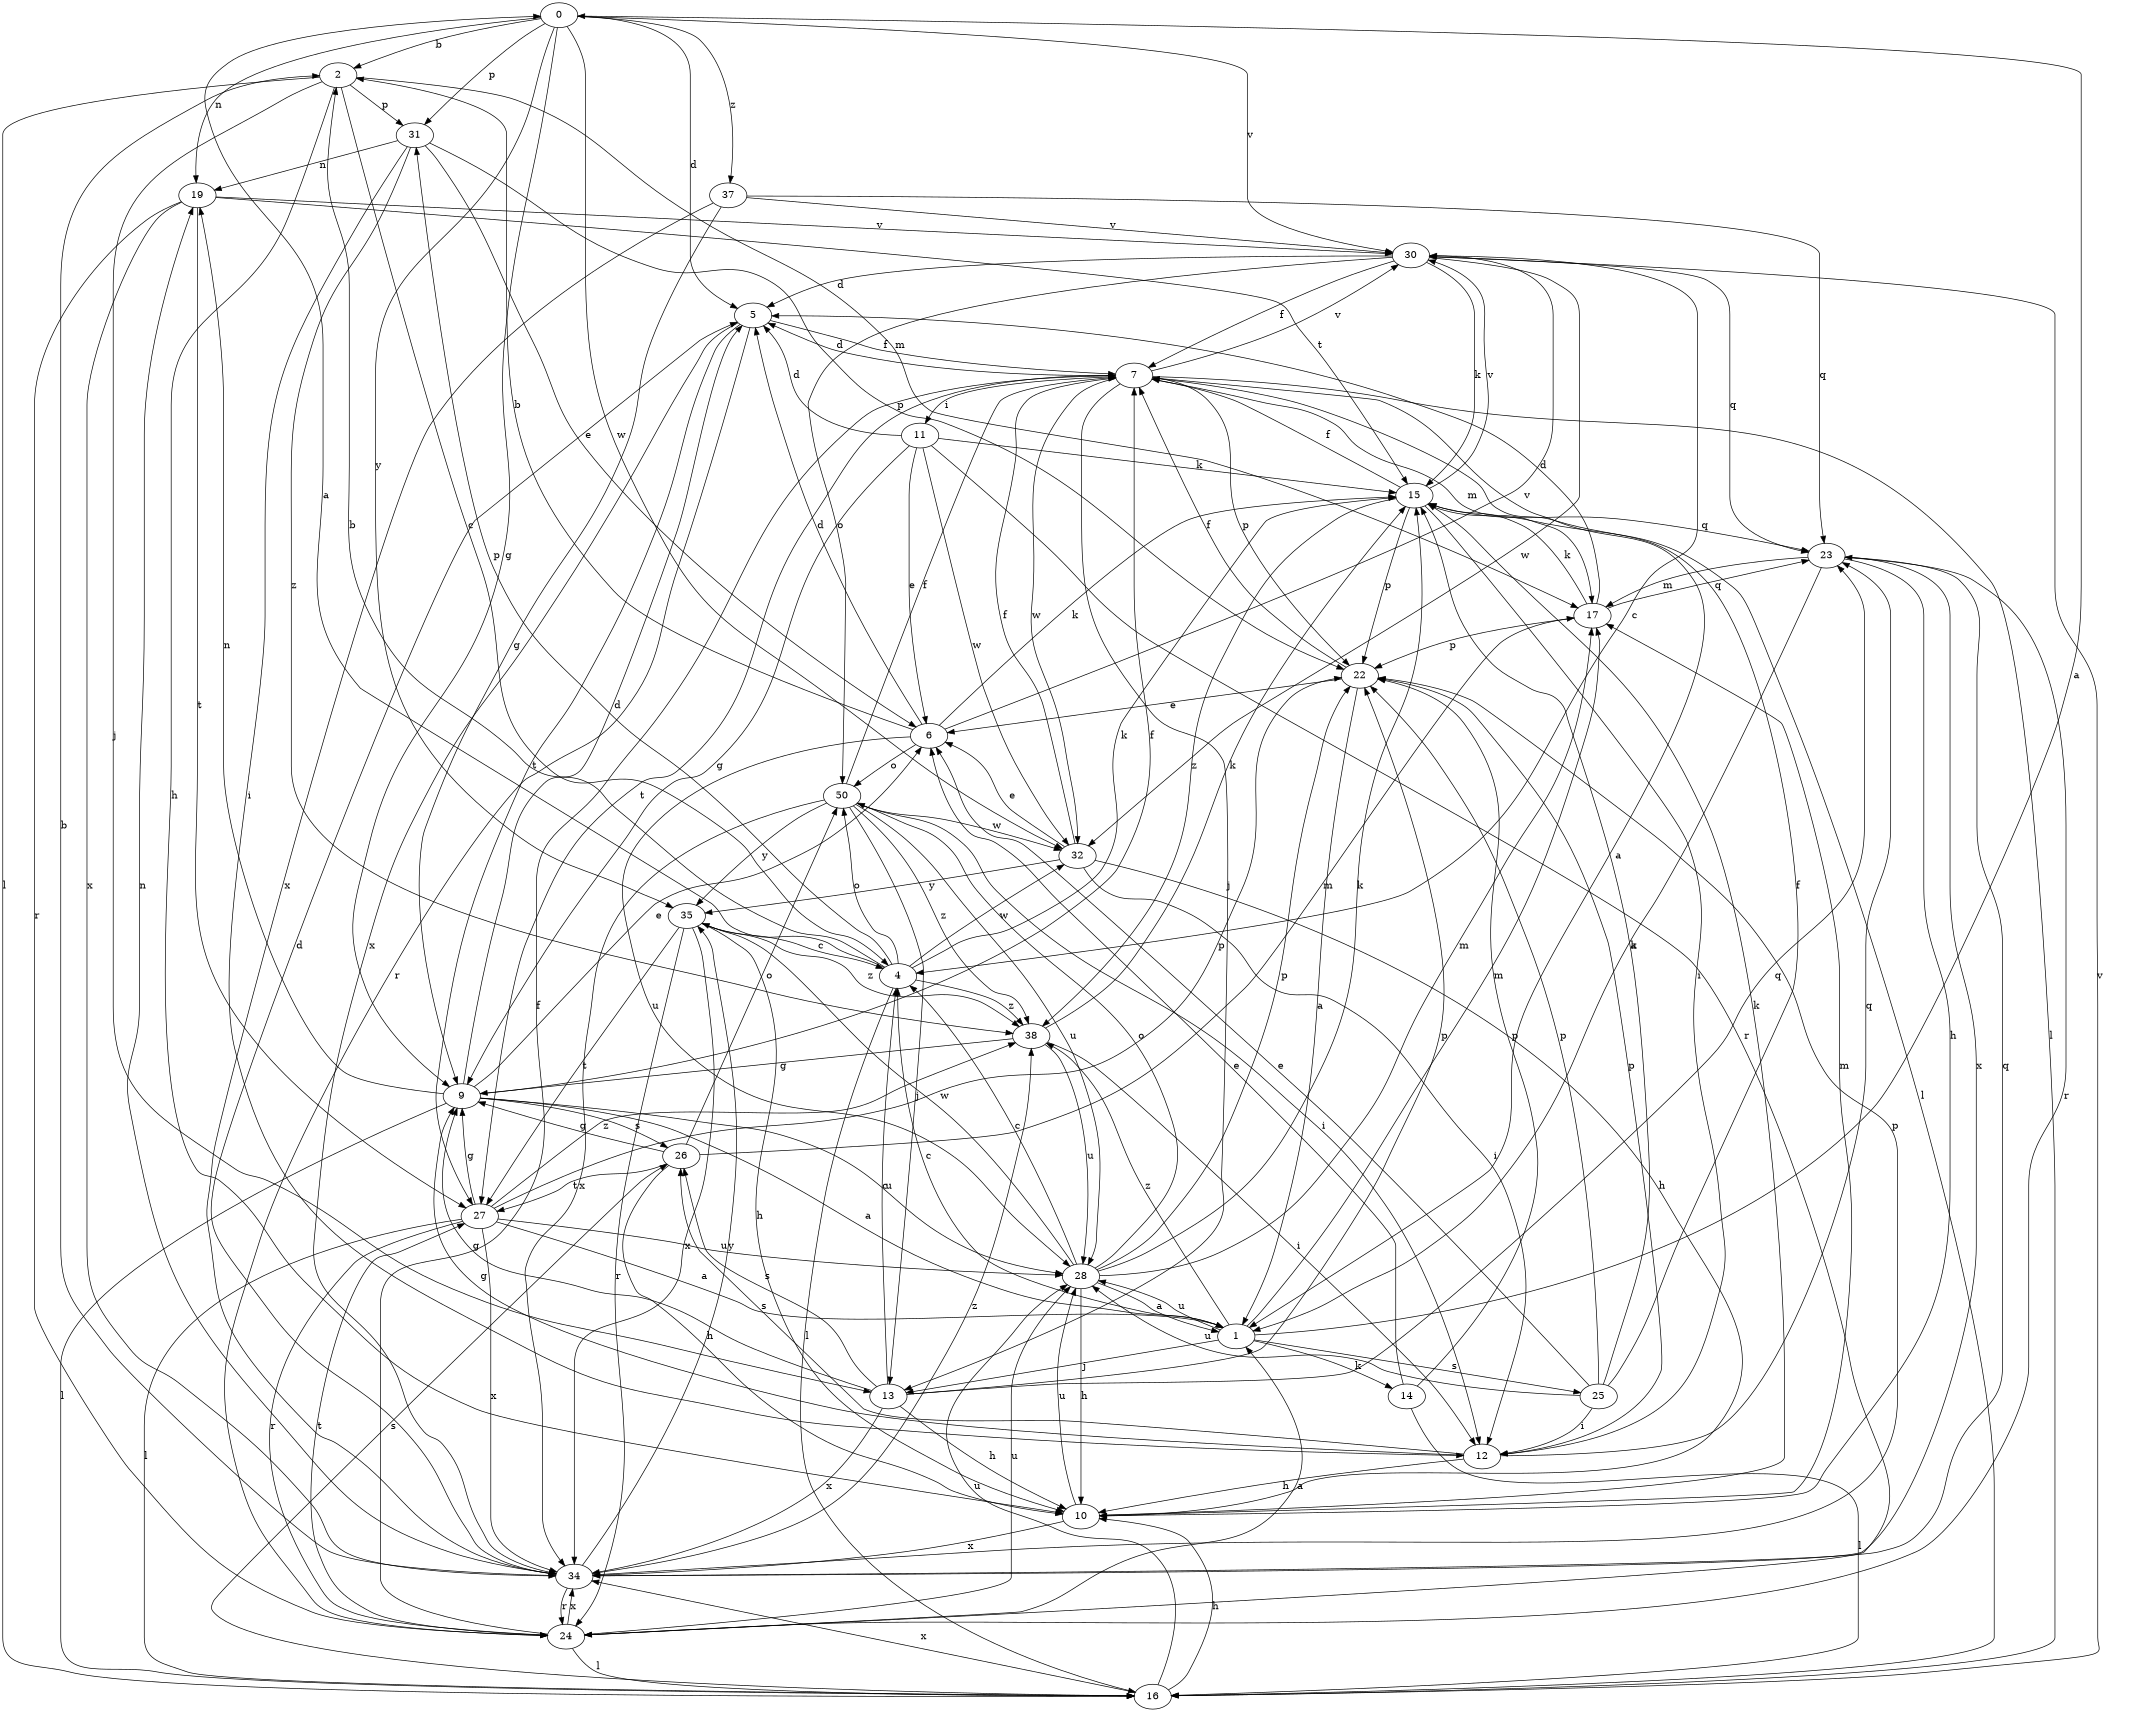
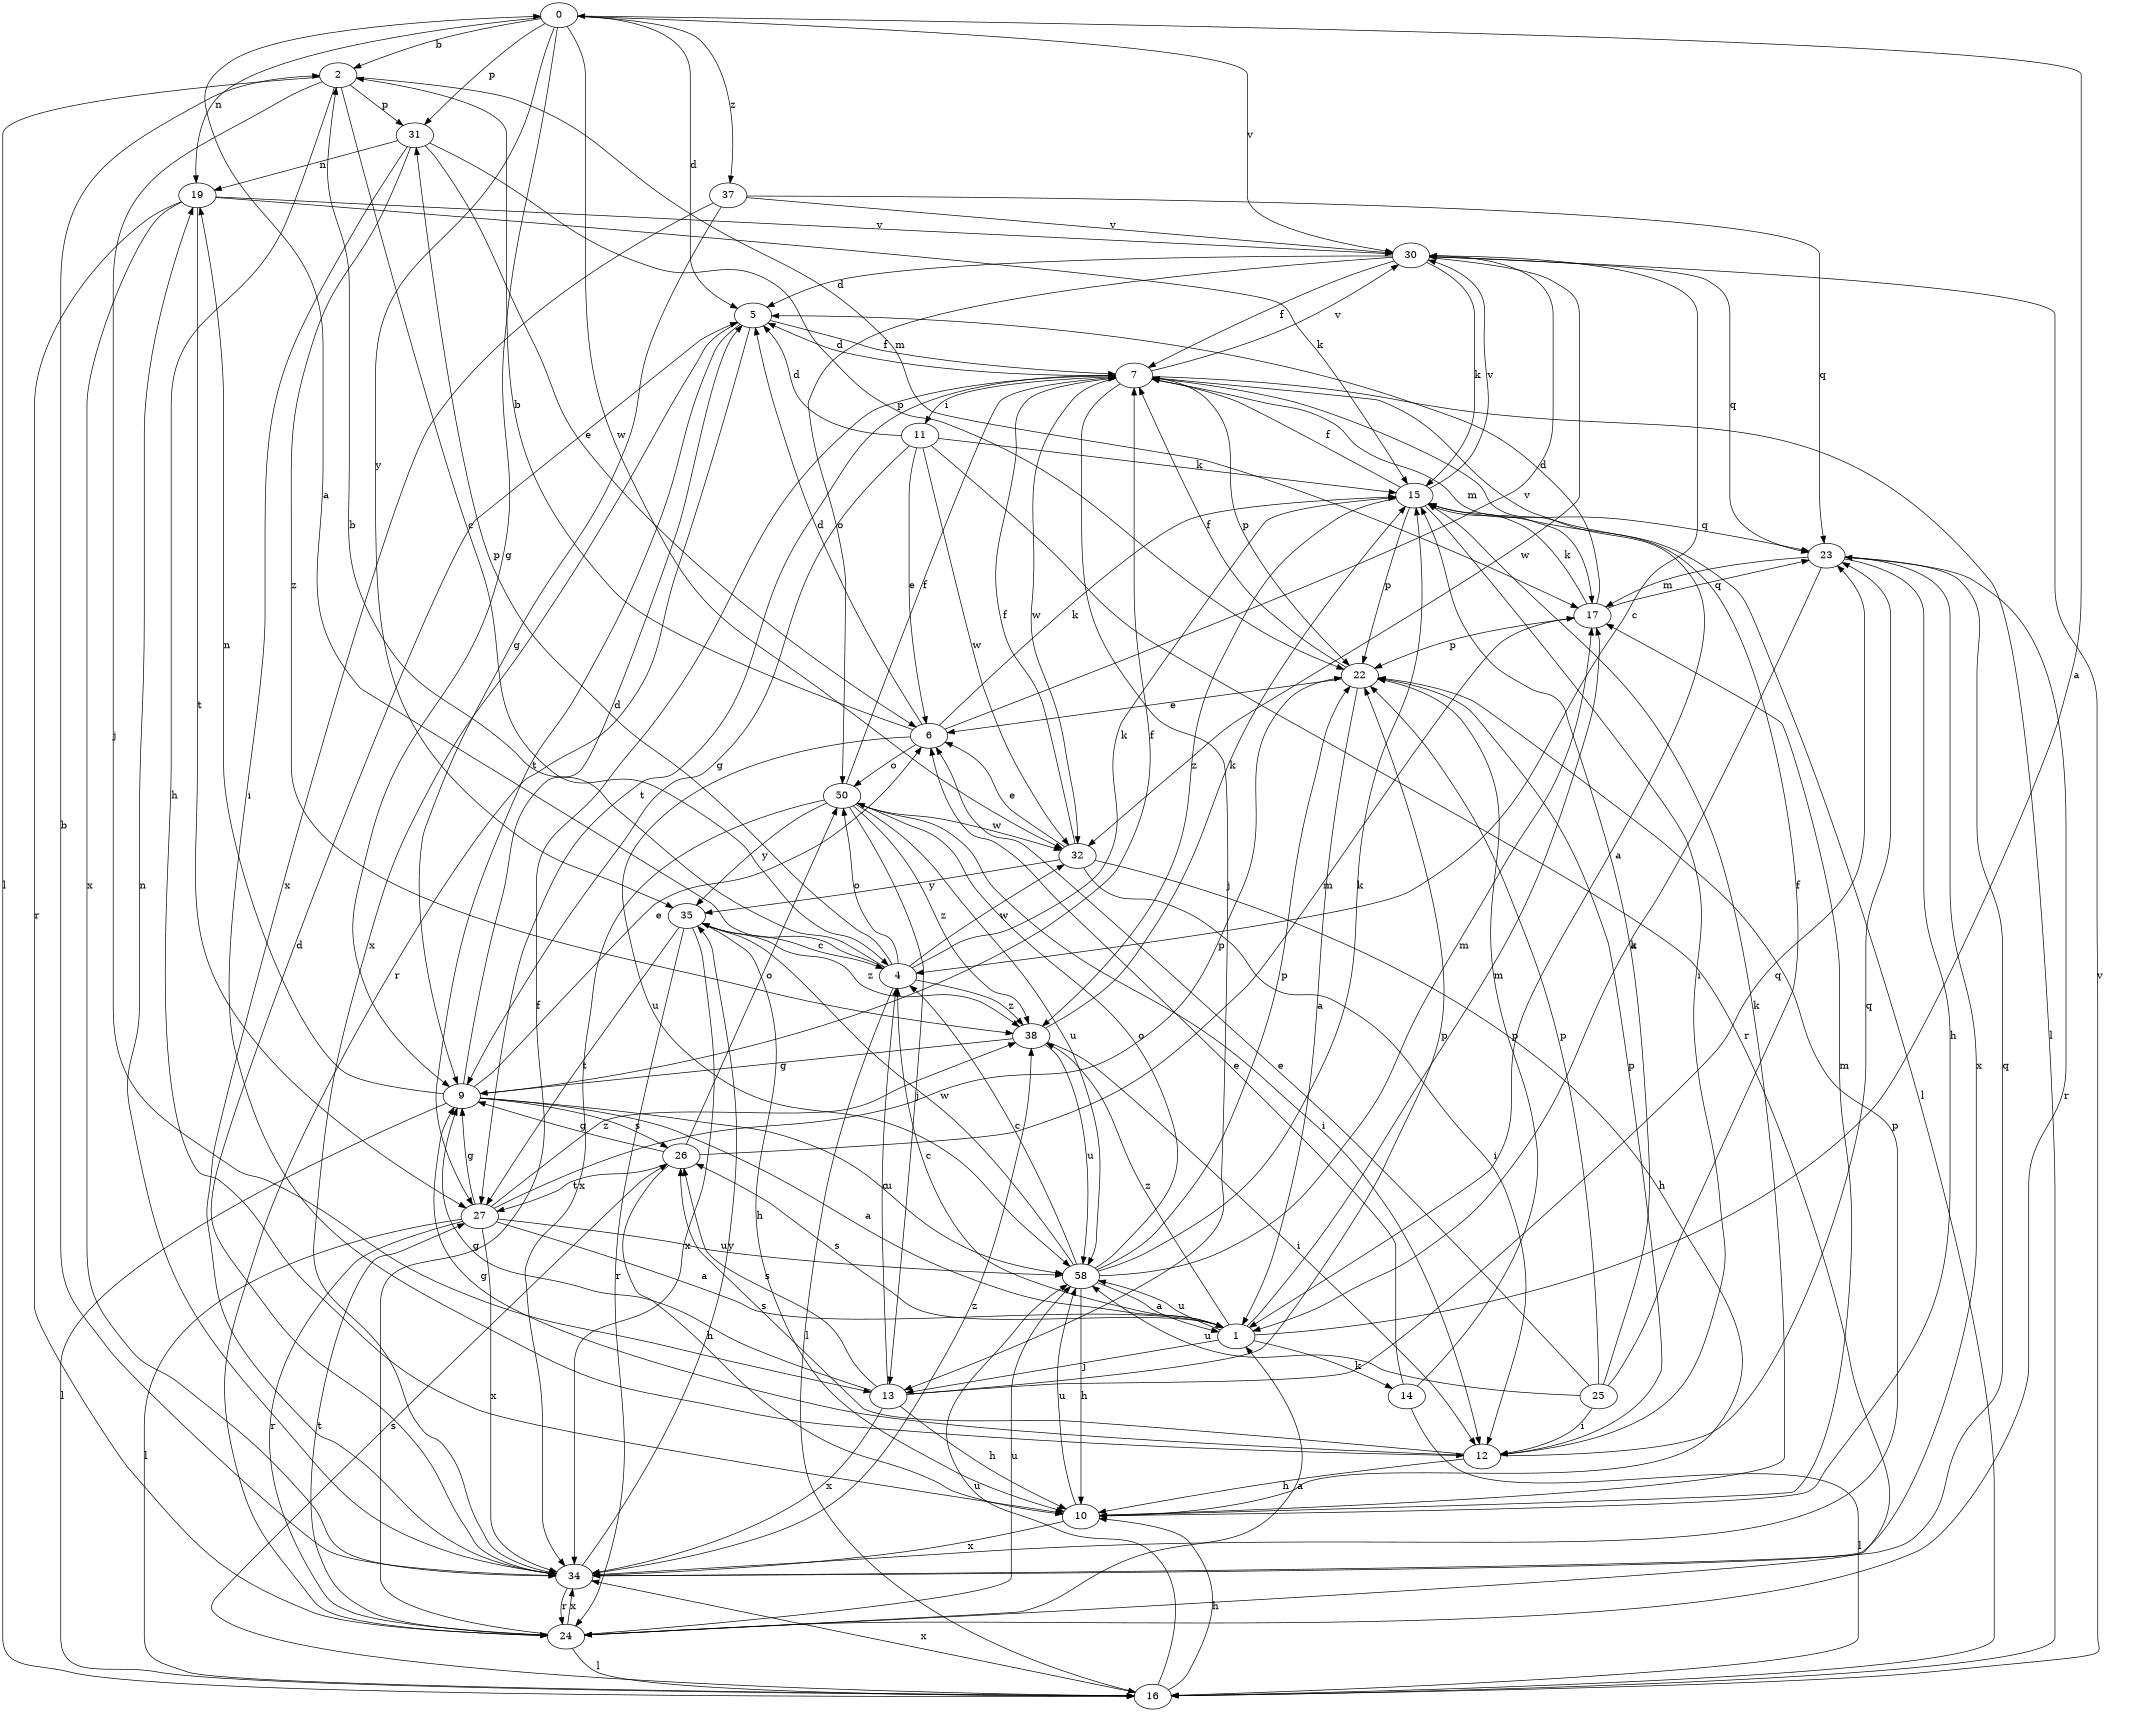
edge "19" -> "15": label "t" -> "k"
node "28": label "28" -> "58"
edge "1" -> "25": now "1" -> "26"
